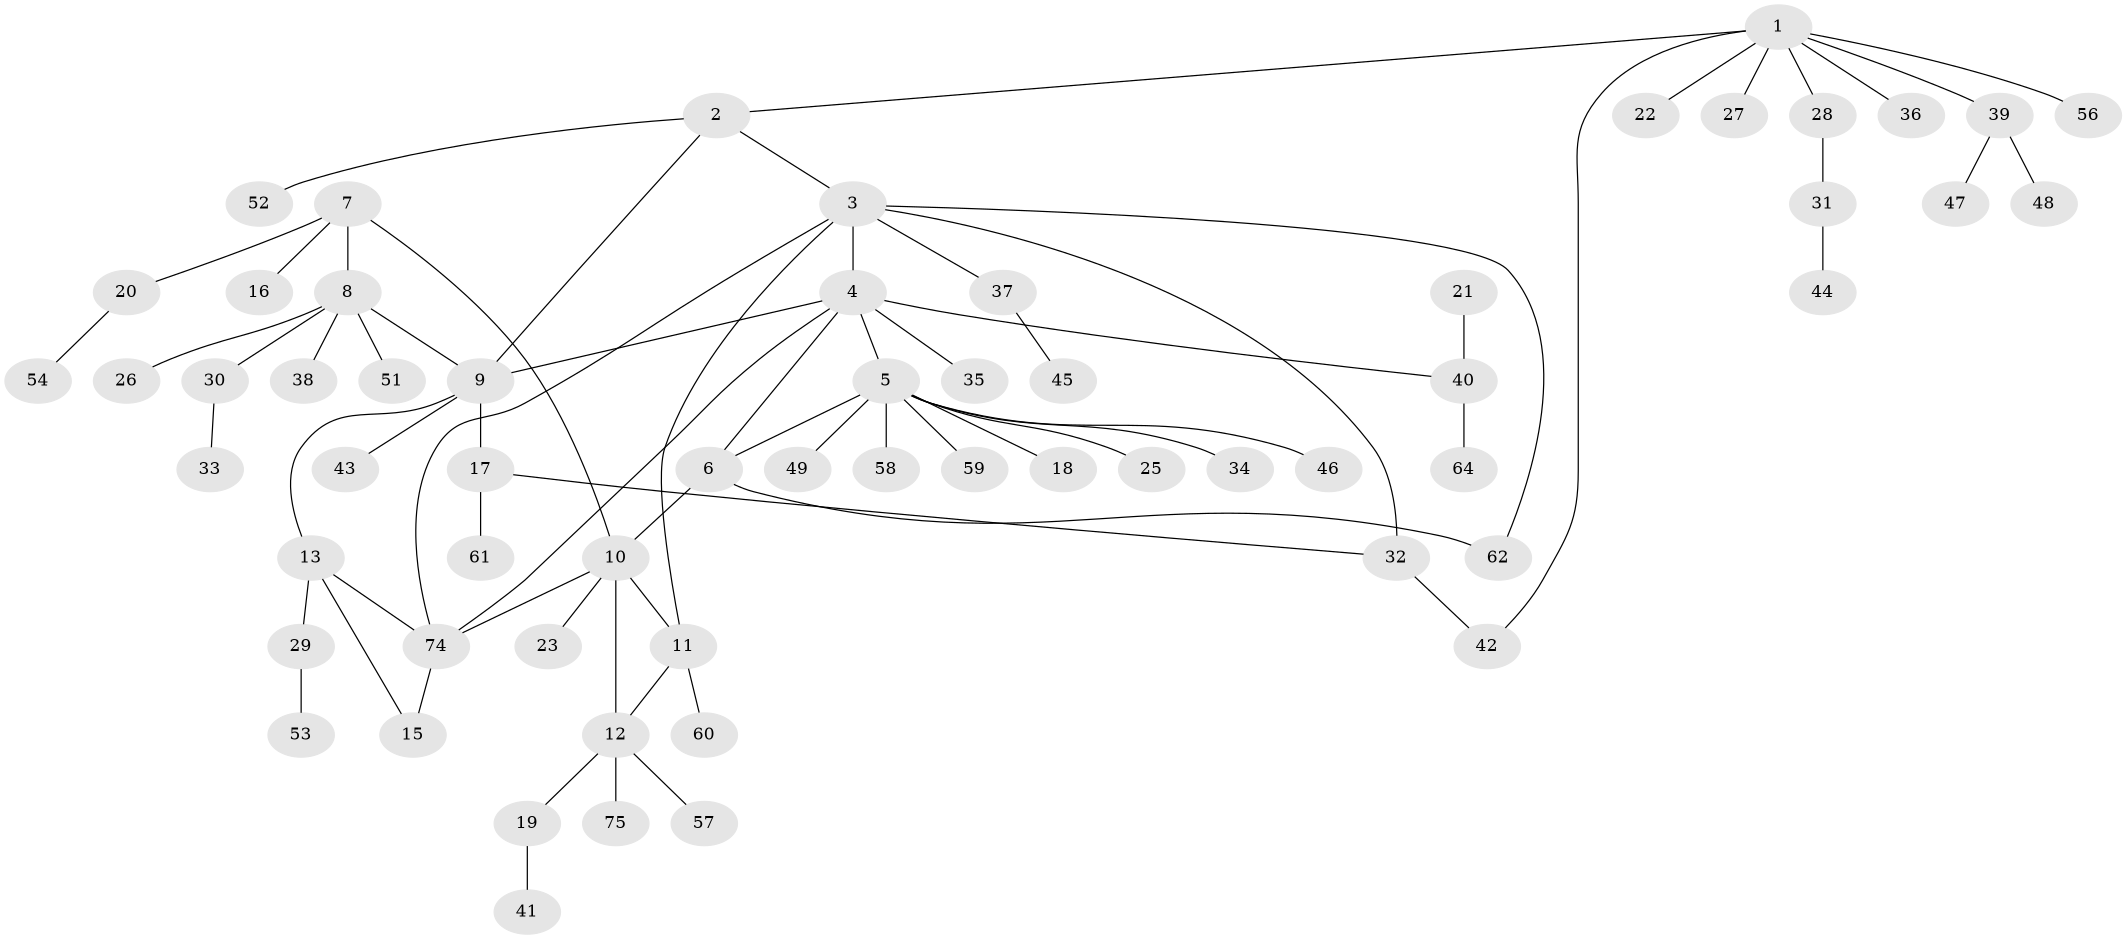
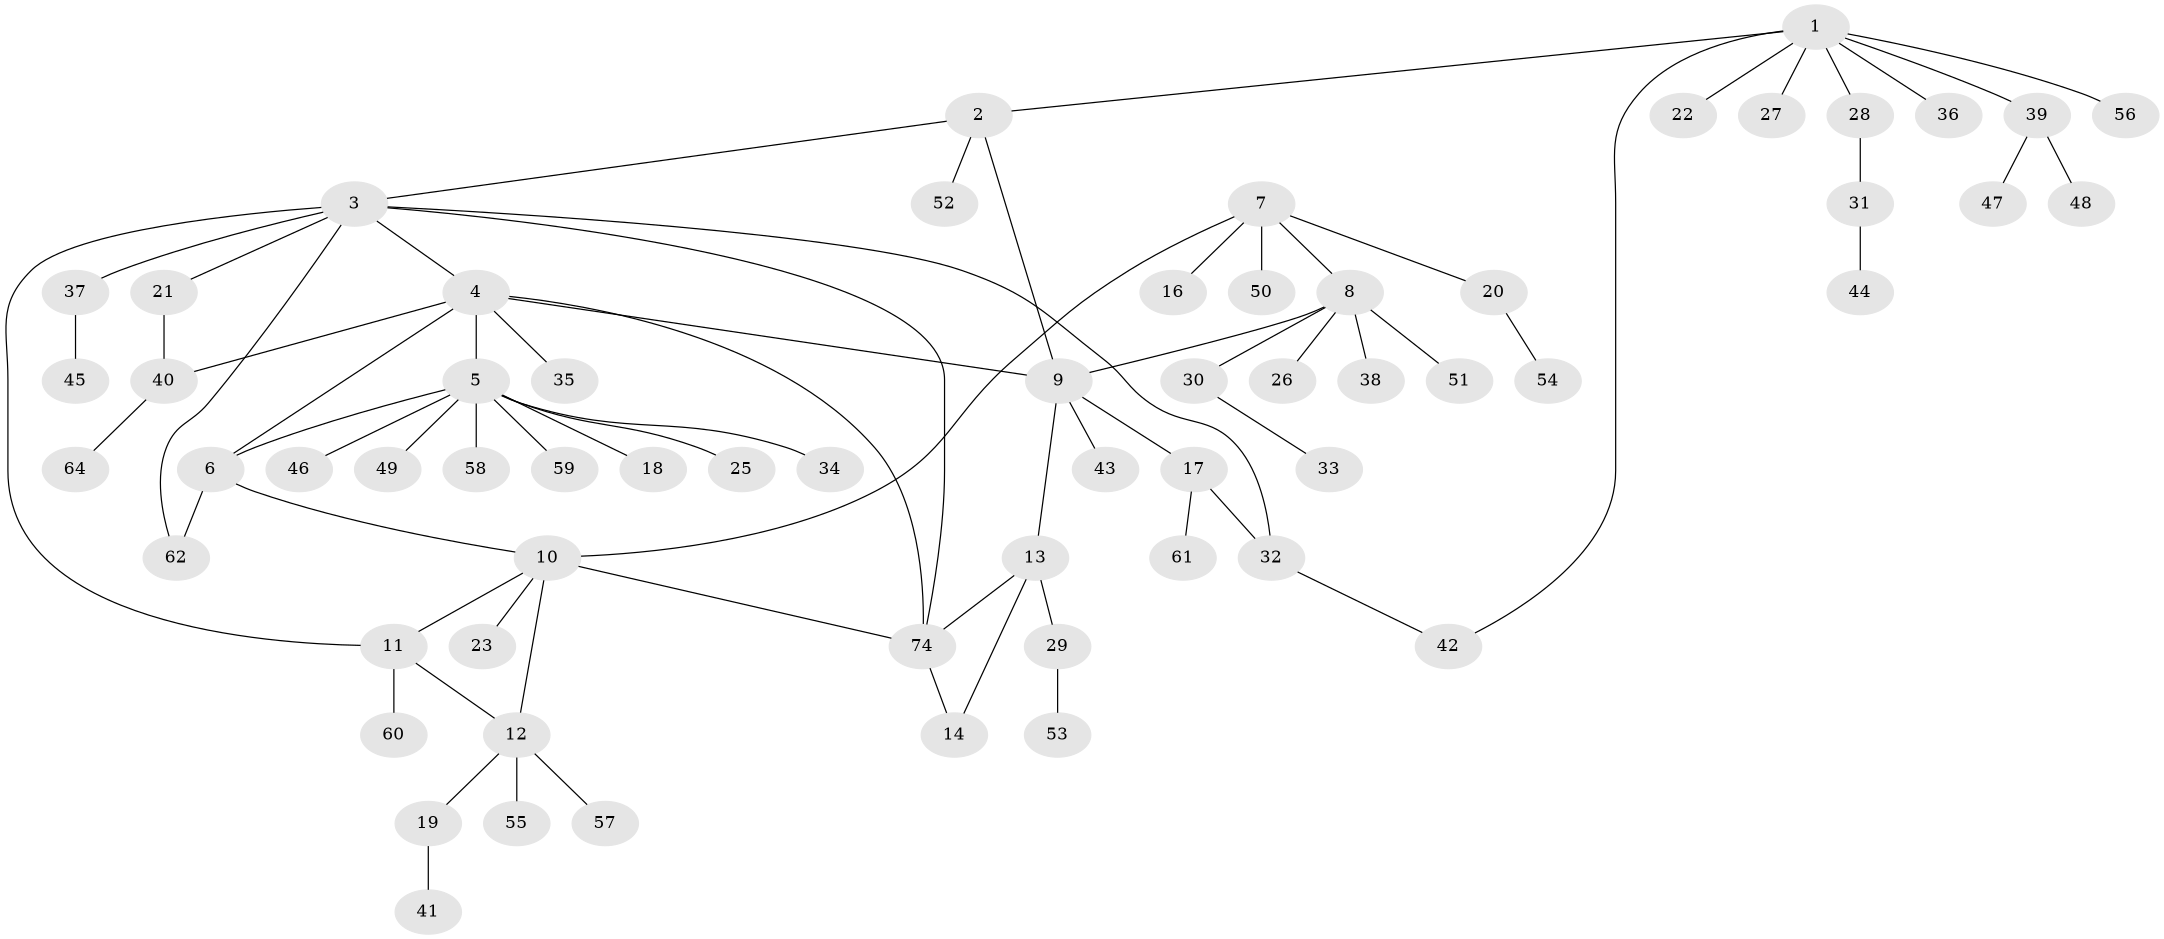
edge "3" -- "21": added
node "50": added
node "15": label "15" -> "14"
node "75": label "75" -> "55"
